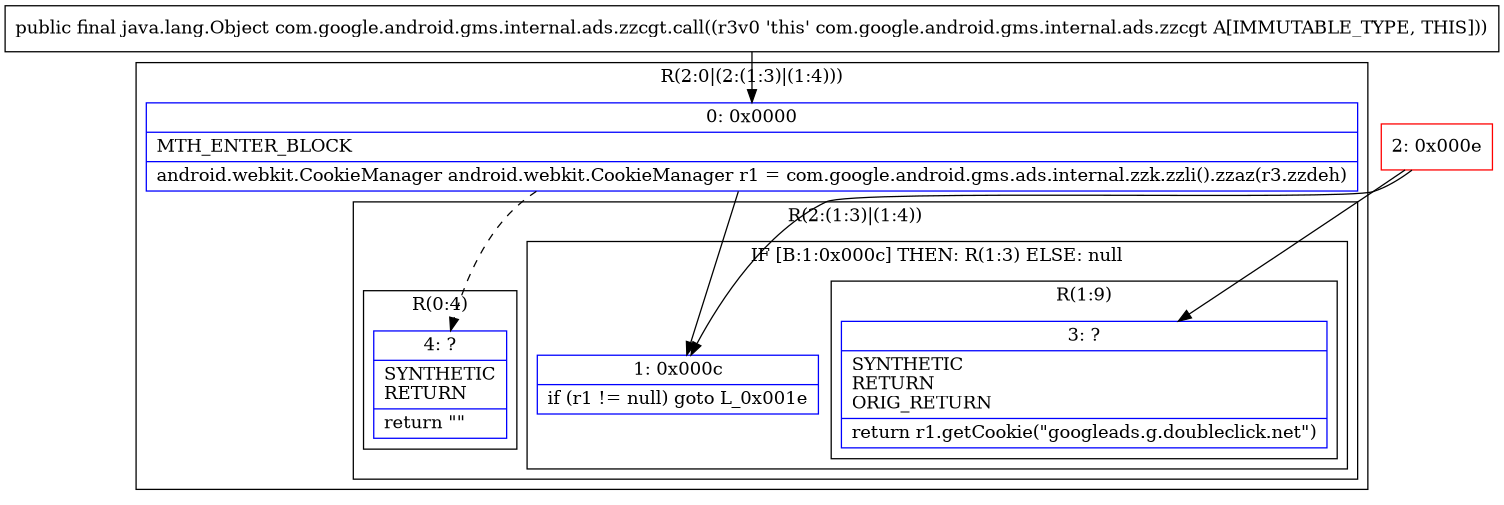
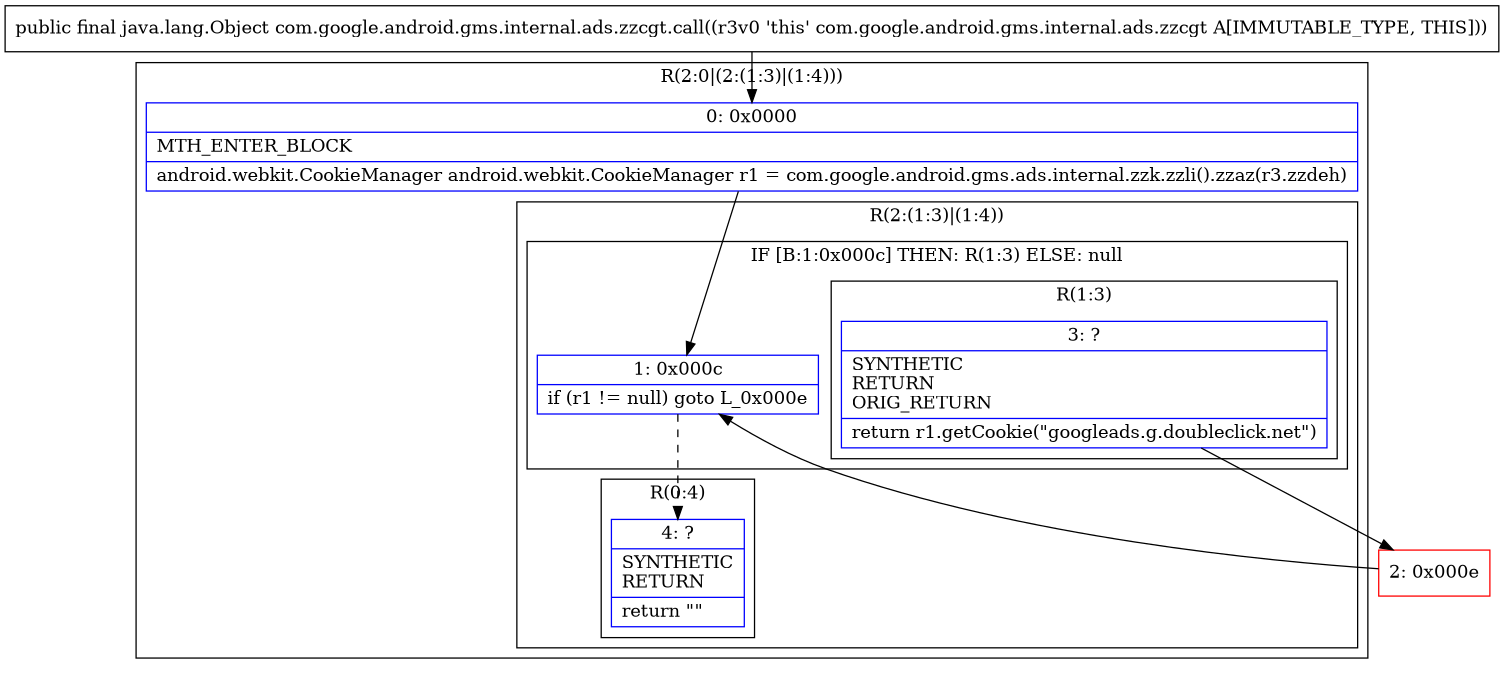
edge "0: 0x0000" -> "4: ?": now "1: 0x000c" -> "4: ?"
edge "2: 0x000e" -> "3: ?": reversed
cluster "R(1:9)": label "R(1:9)" -> "R(1:3)"
node "1: 0x000c": text "if (r1 != null) goto L_0x001e" -> "if (r1 != null) goto L_0x000e"
